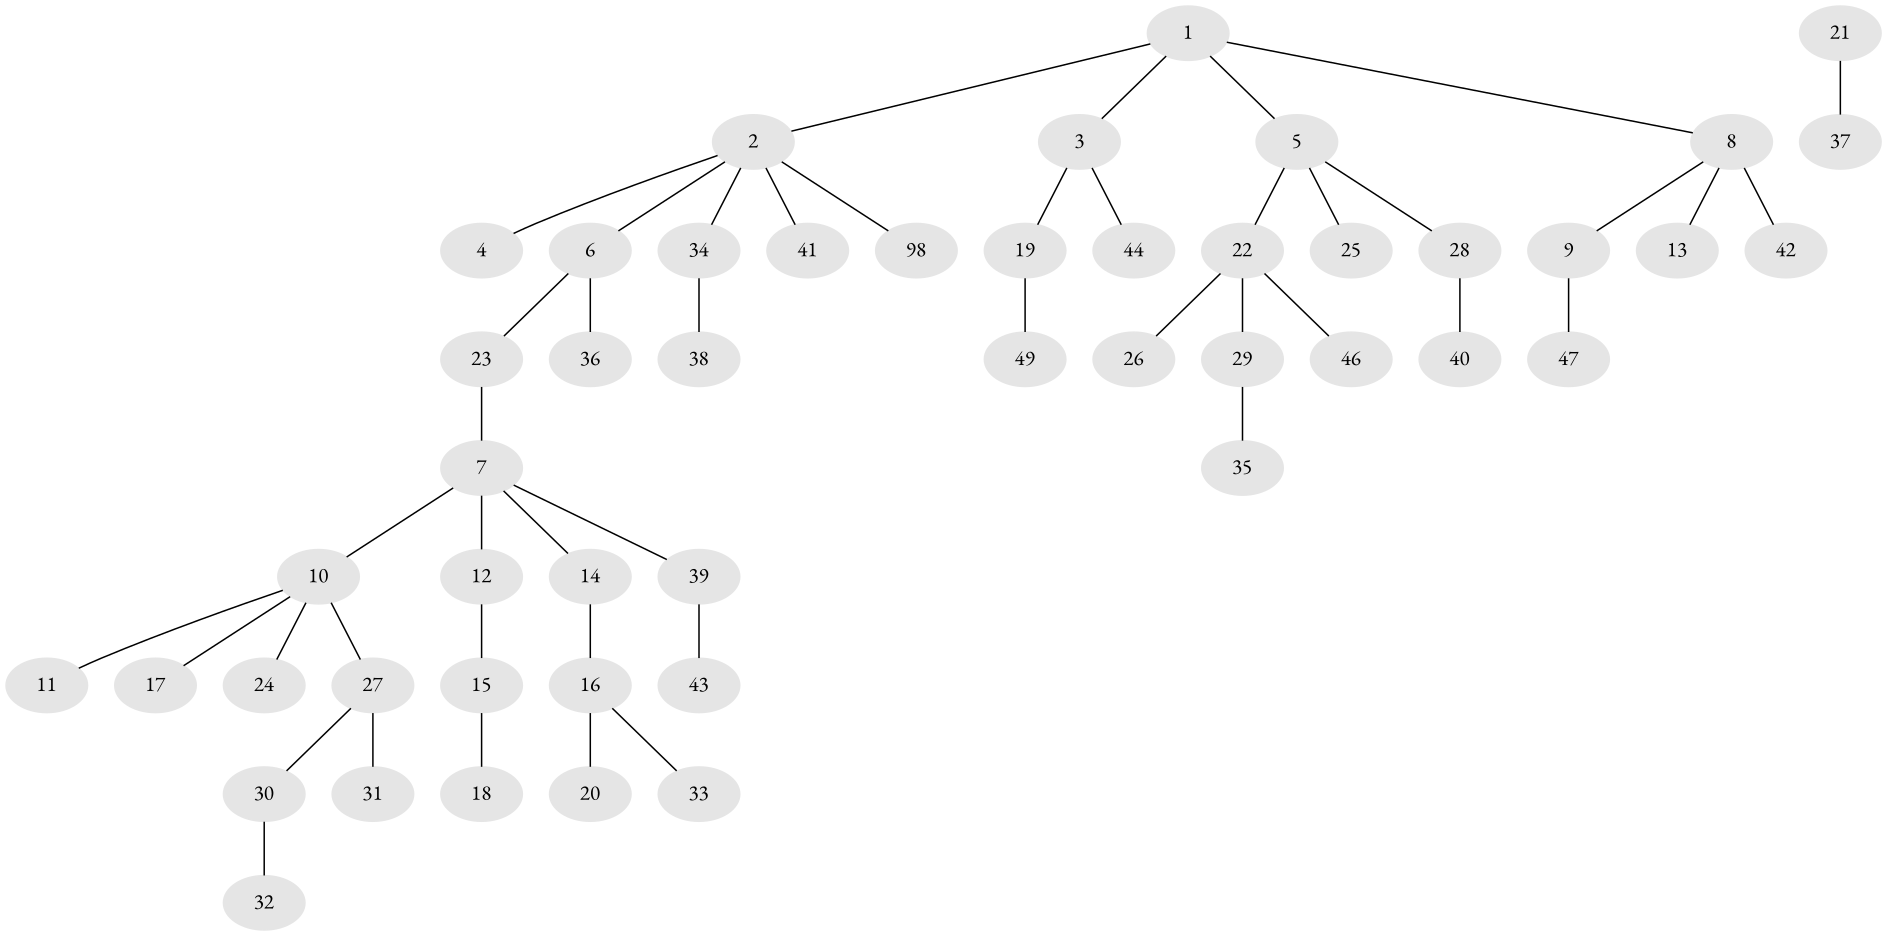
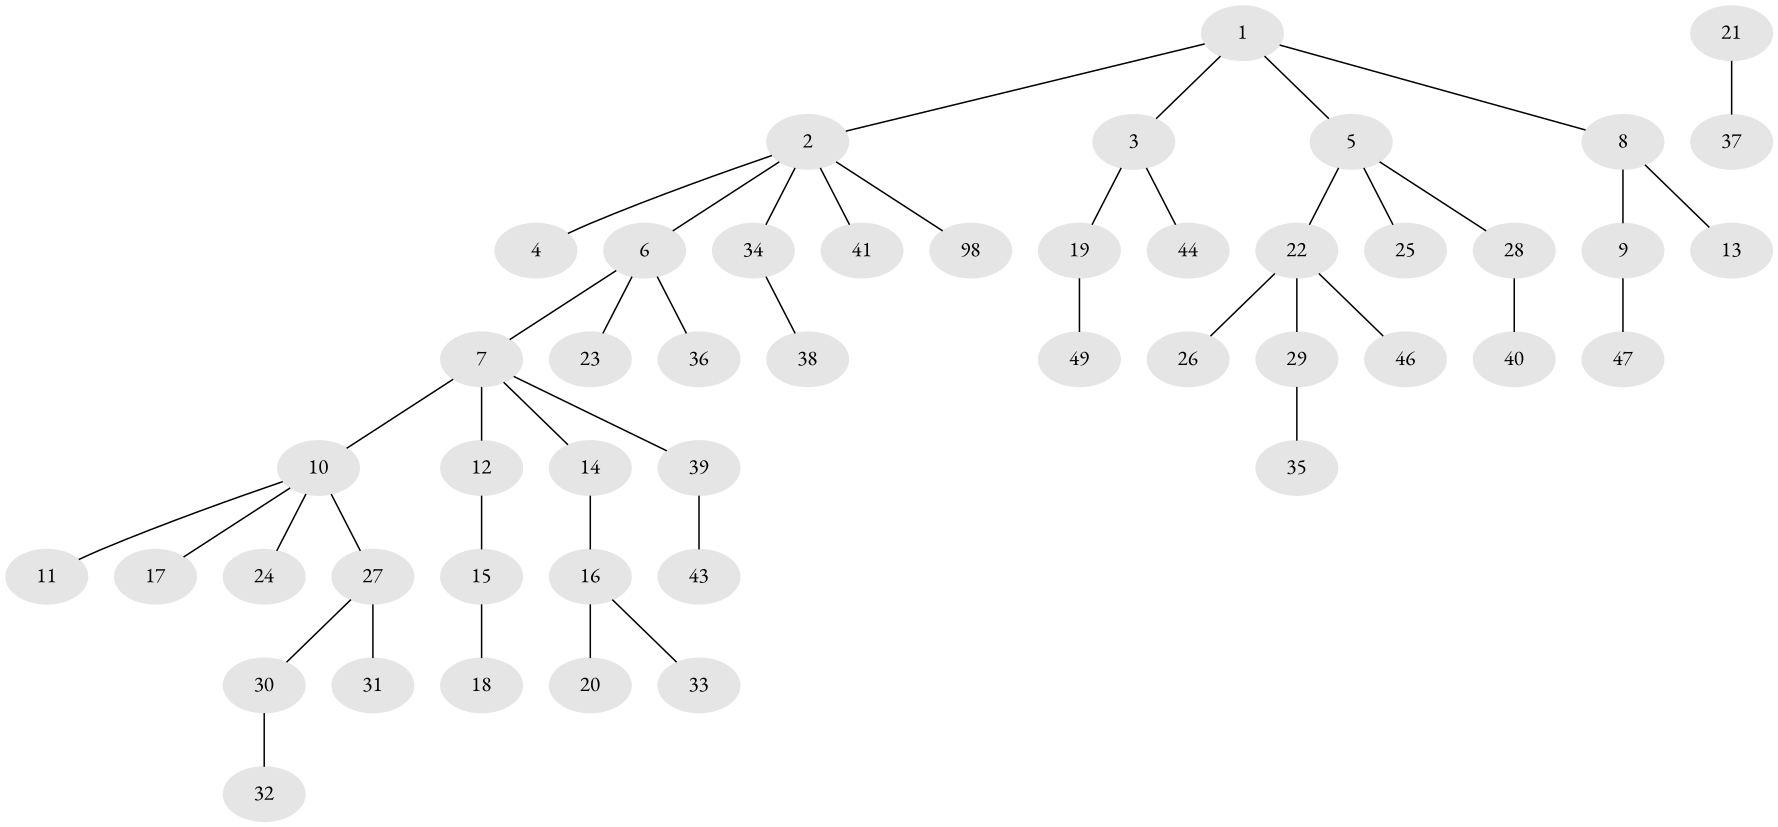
node "42": removed
edge "23" -- "7": now "6" -- "7"
